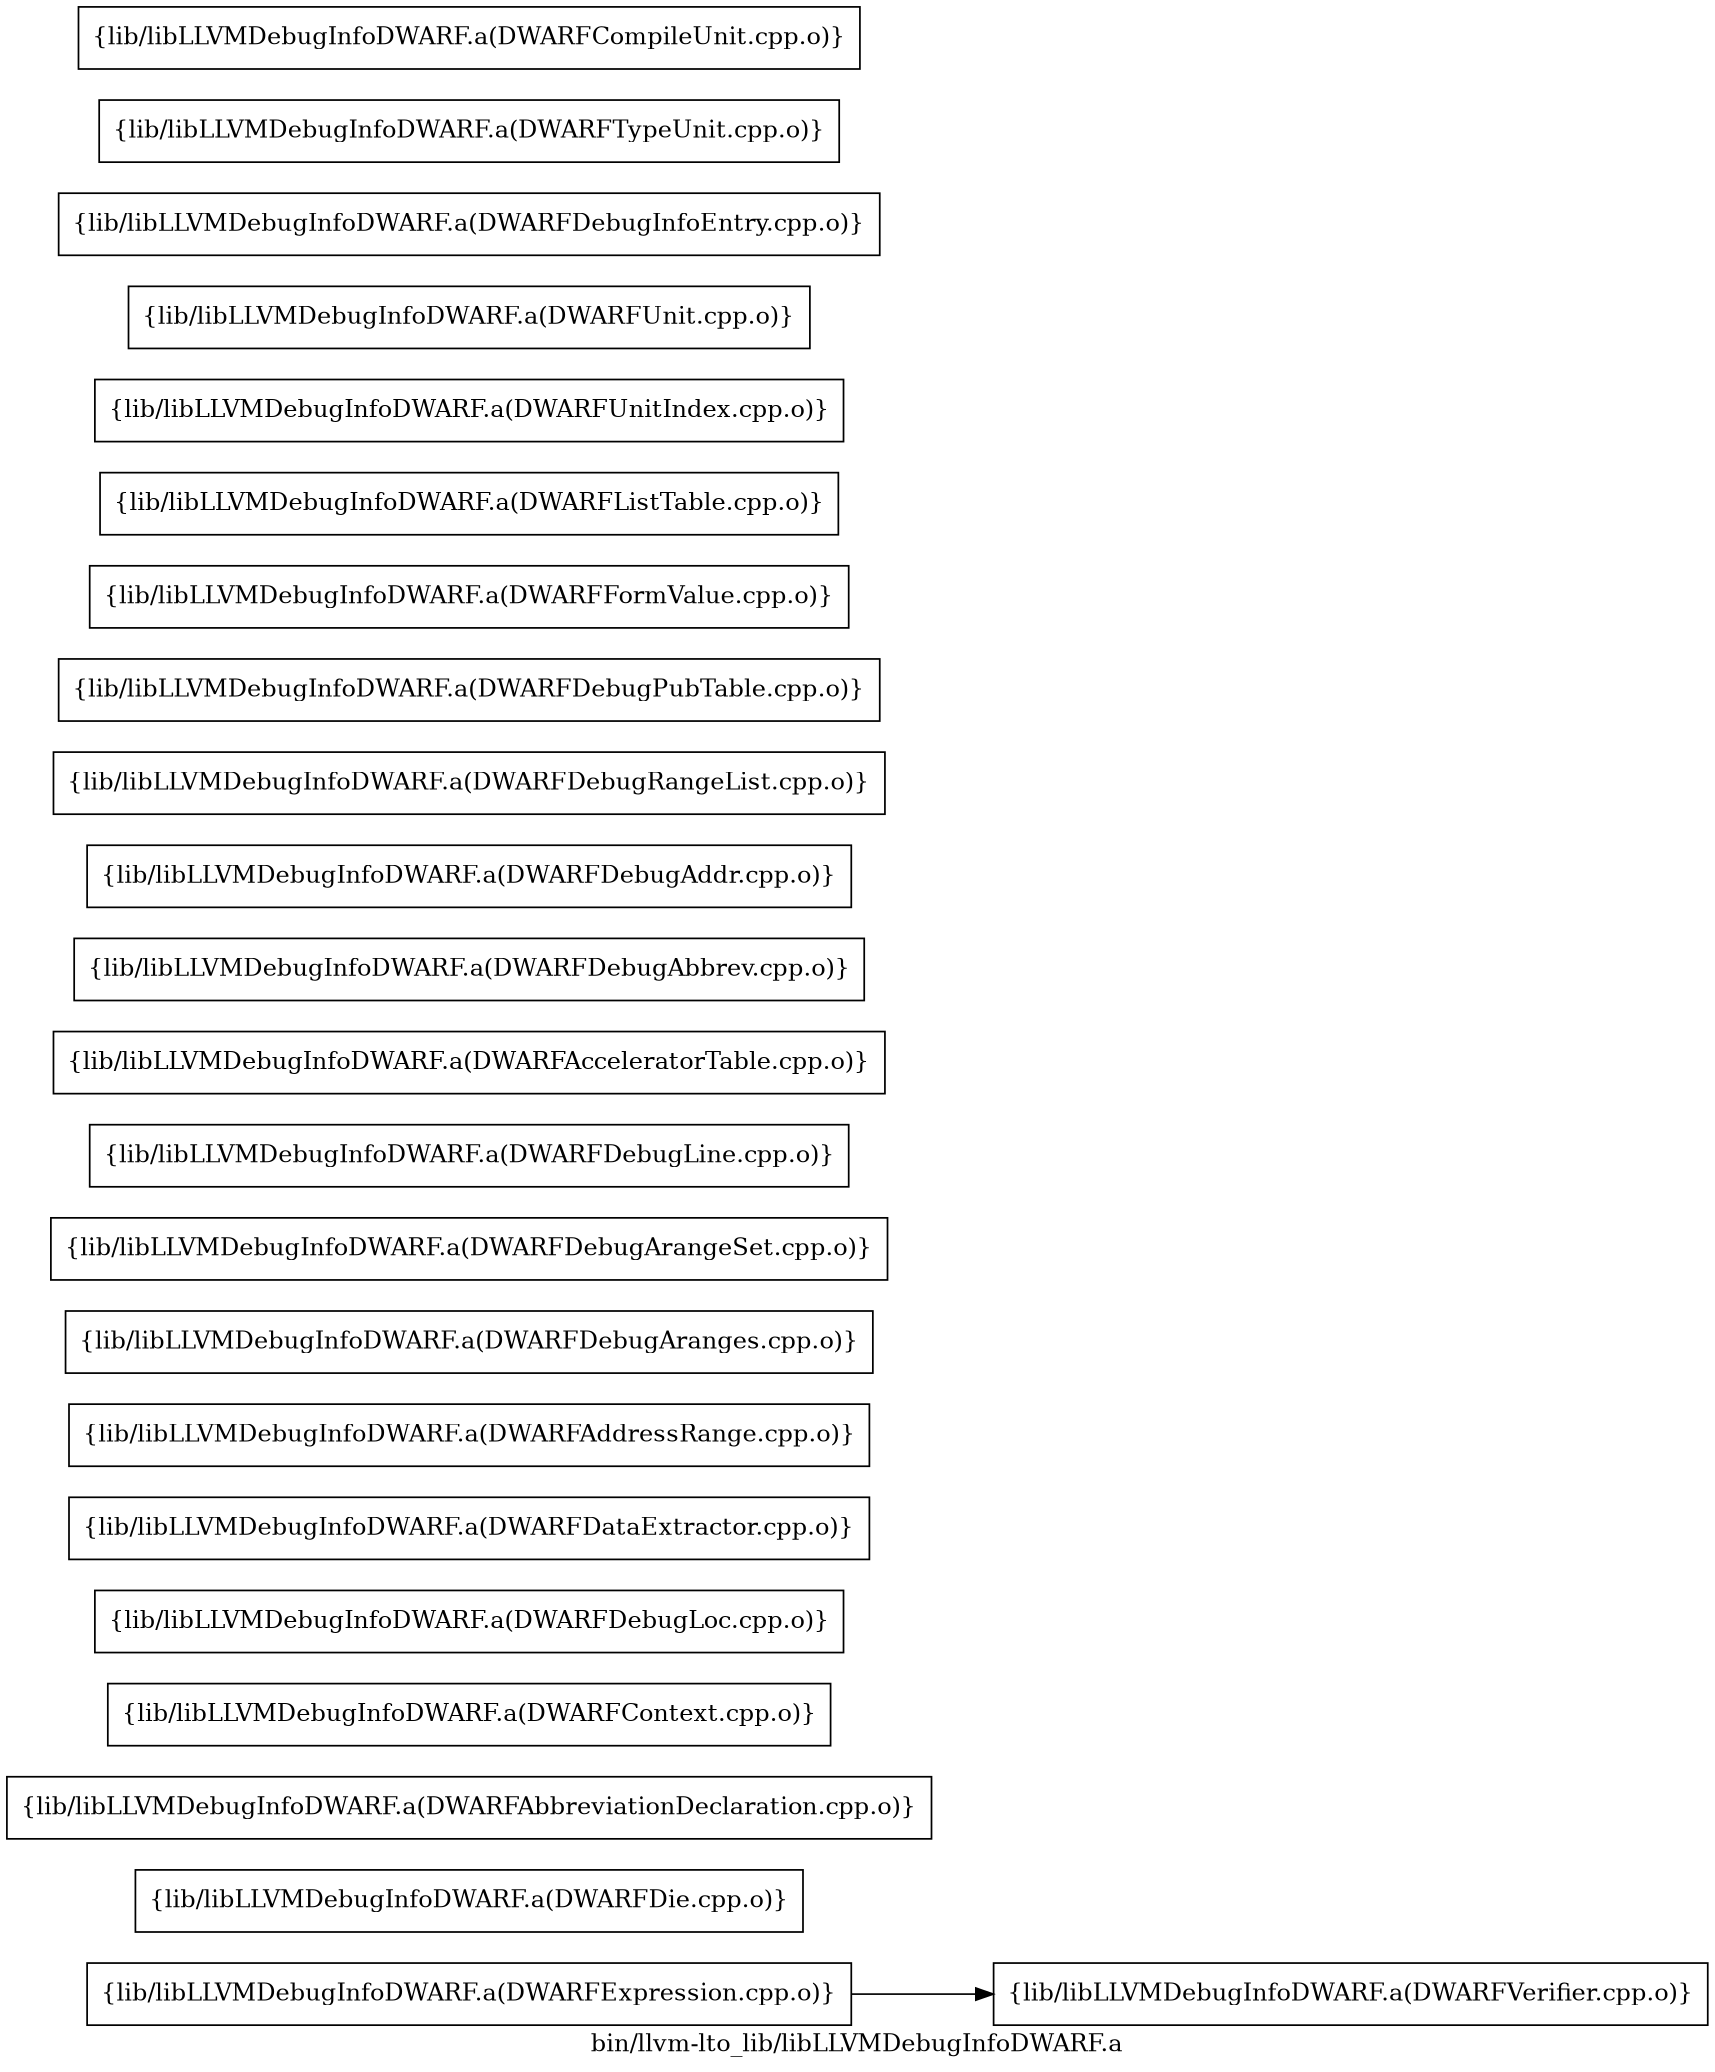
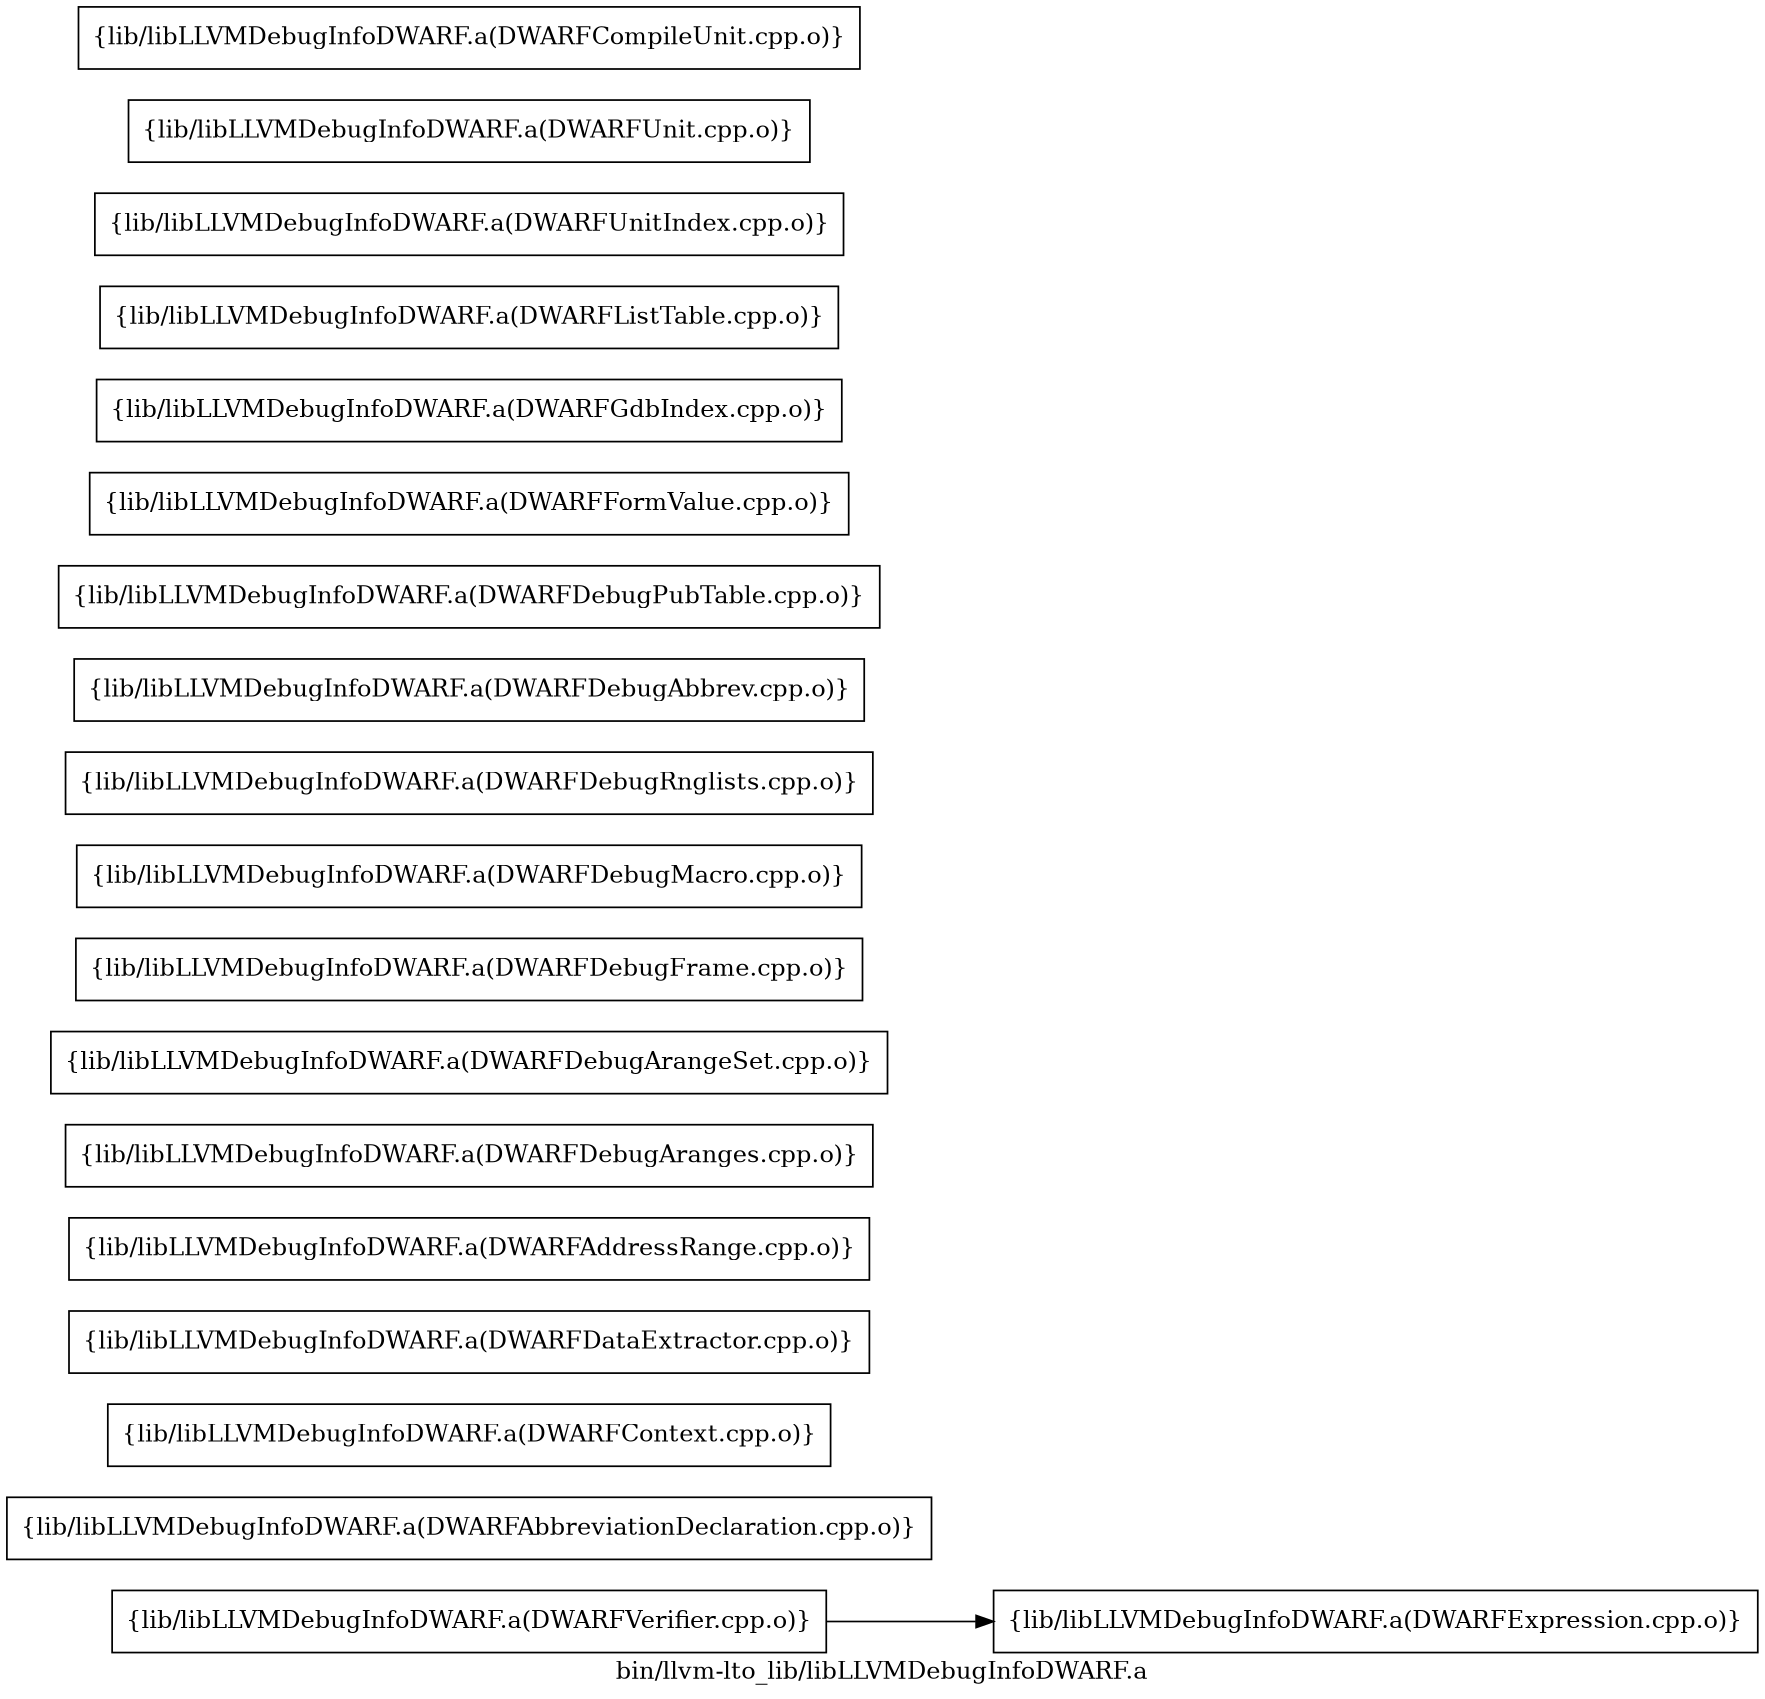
node "{lib/libLLVMDebugInfoDWARF.a(DWARFTypeUnit.cpp.o)}": removed
node "{lib/libLLVMDebugInfoDWARF.a(DWARFDebugInfoEntry.cpp.o)}": removed
node "{lib/libLLVMDebugInfoDWARF.a(DWARFGdbIndex.cpp.o)}": added
node "{lib/libLLVMDebugInfoDWARF.a(DWARFDebugRnglists.cpp.o)}": added
node "{lib/libLLVMDebugInfoDWARF.a(DWARFDebugRangeList.cpp.o)}": removed
node "{lib/libLLVMDebugInfoDWARF.a(DWARFDebugMacro.cpp.o)}": added
node "{lib/libLLVMDebugInfoDWARF.a(DWARFDebugAddr.cpp.o)}": removed
node "{lib/libLLVMDebugInfoDWARF.a(DWARFDebugFrame.cpp.o)}": added
node "{lib/libLLVMDebugInfoDWARF.a(DWARFAcceleratorTable.cpp.o)}": removed
node "{lib/libLLVMDebugInfoDWARF.a(DWARFDebugLine.cpp.o)}": removed
node "{lib/libLLVMDebugInfoDWARF.a(DWARFDebugLoc.cpp.o)}": removed
node "{lib/libLLVMDebugInfoDWARF.a(DWARFDie.cpp.o)}": removed
edge "{lib/libLLVMDebugInfoDWARF.a(DWARFExpression.cpp.o)}" -> "{lib/libLLVMDebugInfoDWARF.a(DWARFVerifier.cpp.o)}": reversed
